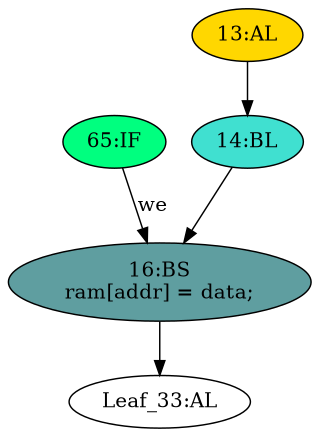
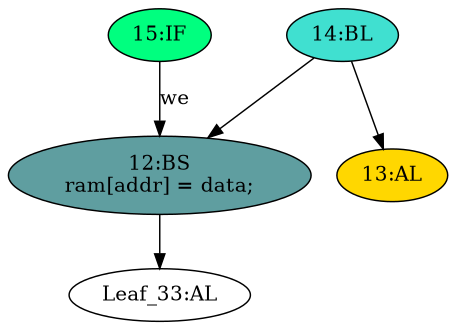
edge "13:AL" -> "14:BL": reversed
node "65:IF": label "65:IF" -> "15:IF"
node "16:BS ram[addr] = data;": label "16:BS ram[addr] = data;" -> "12:BS ram[addr] = data;"
